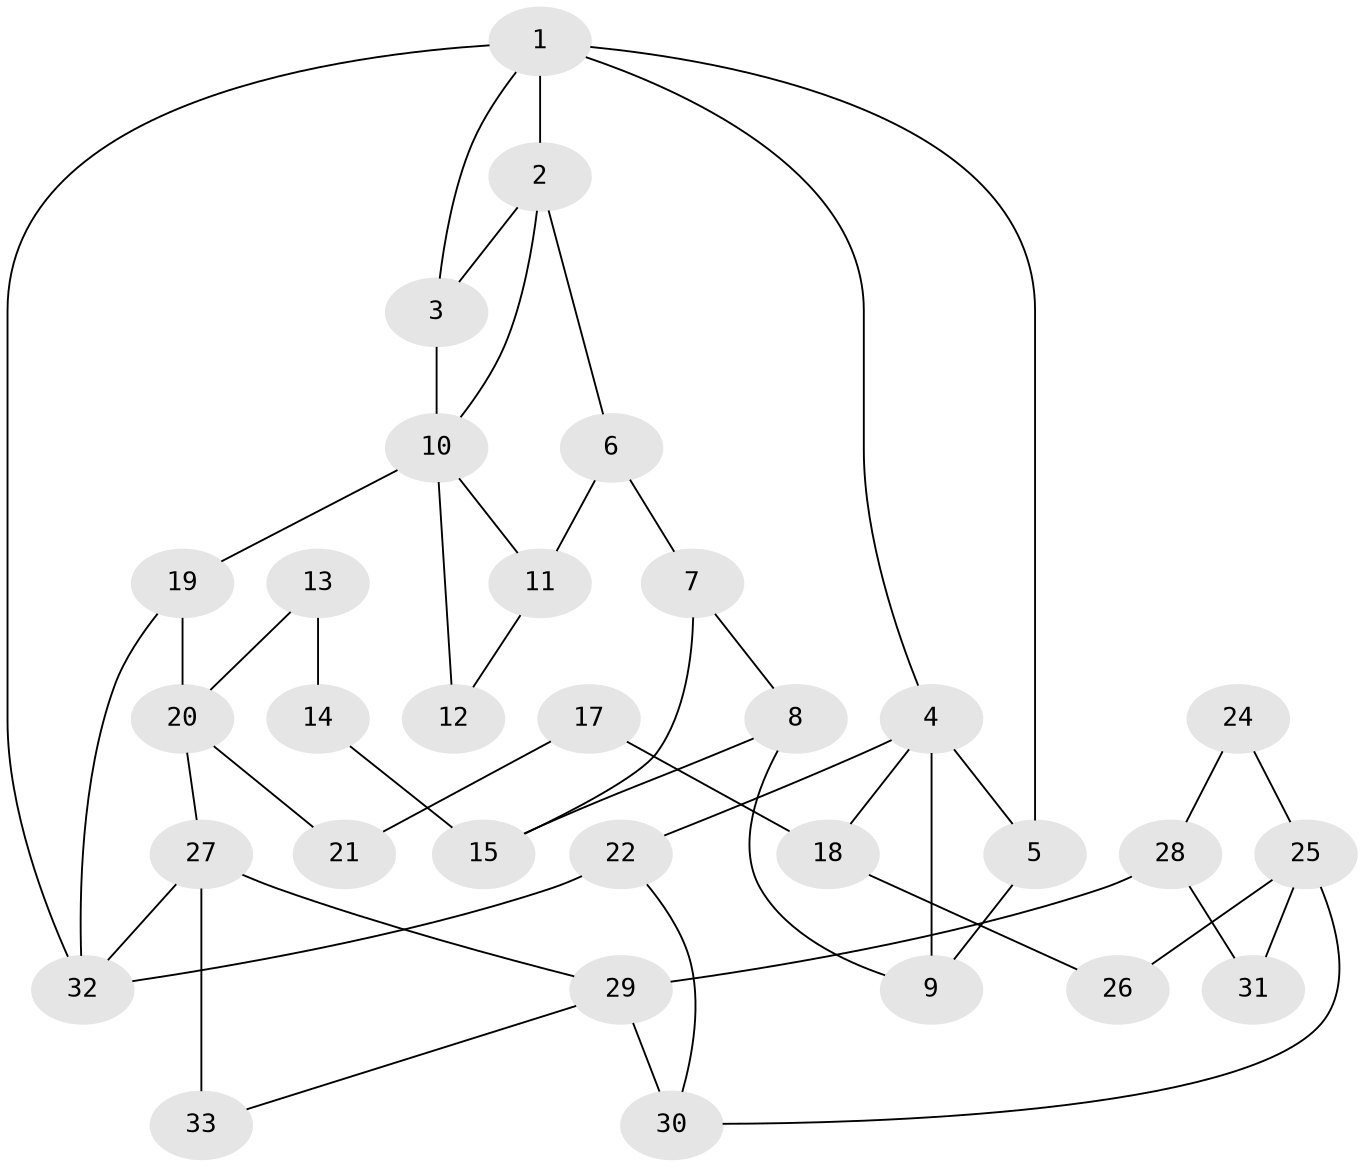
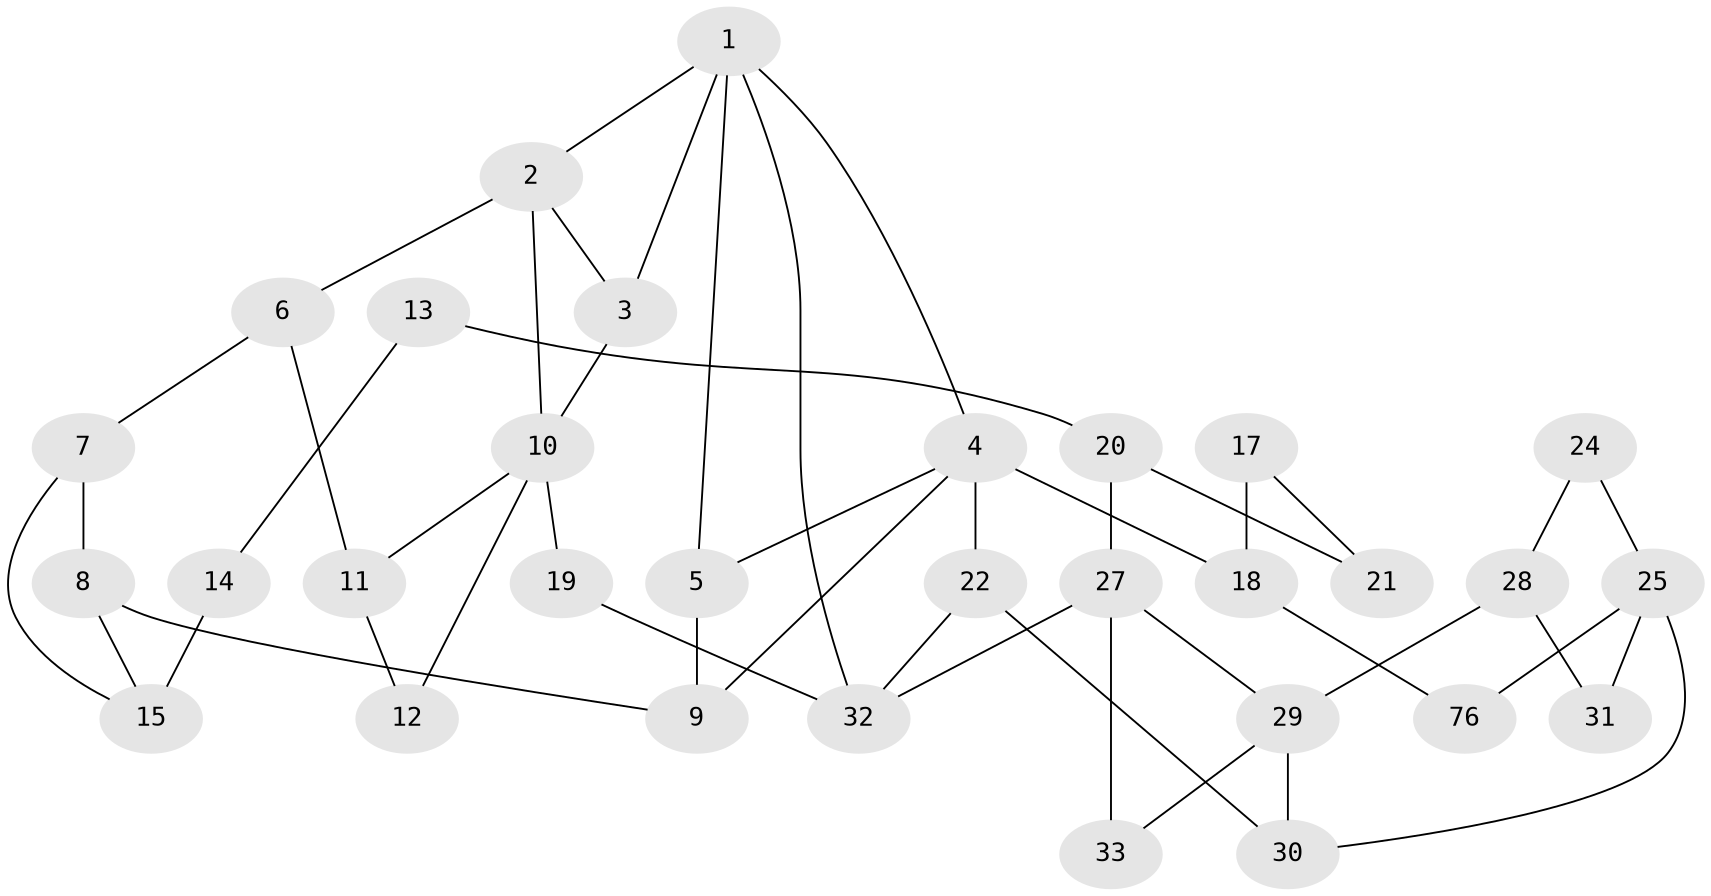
edge "19" -- "20": removed
node "26": label "26" -> "76"
